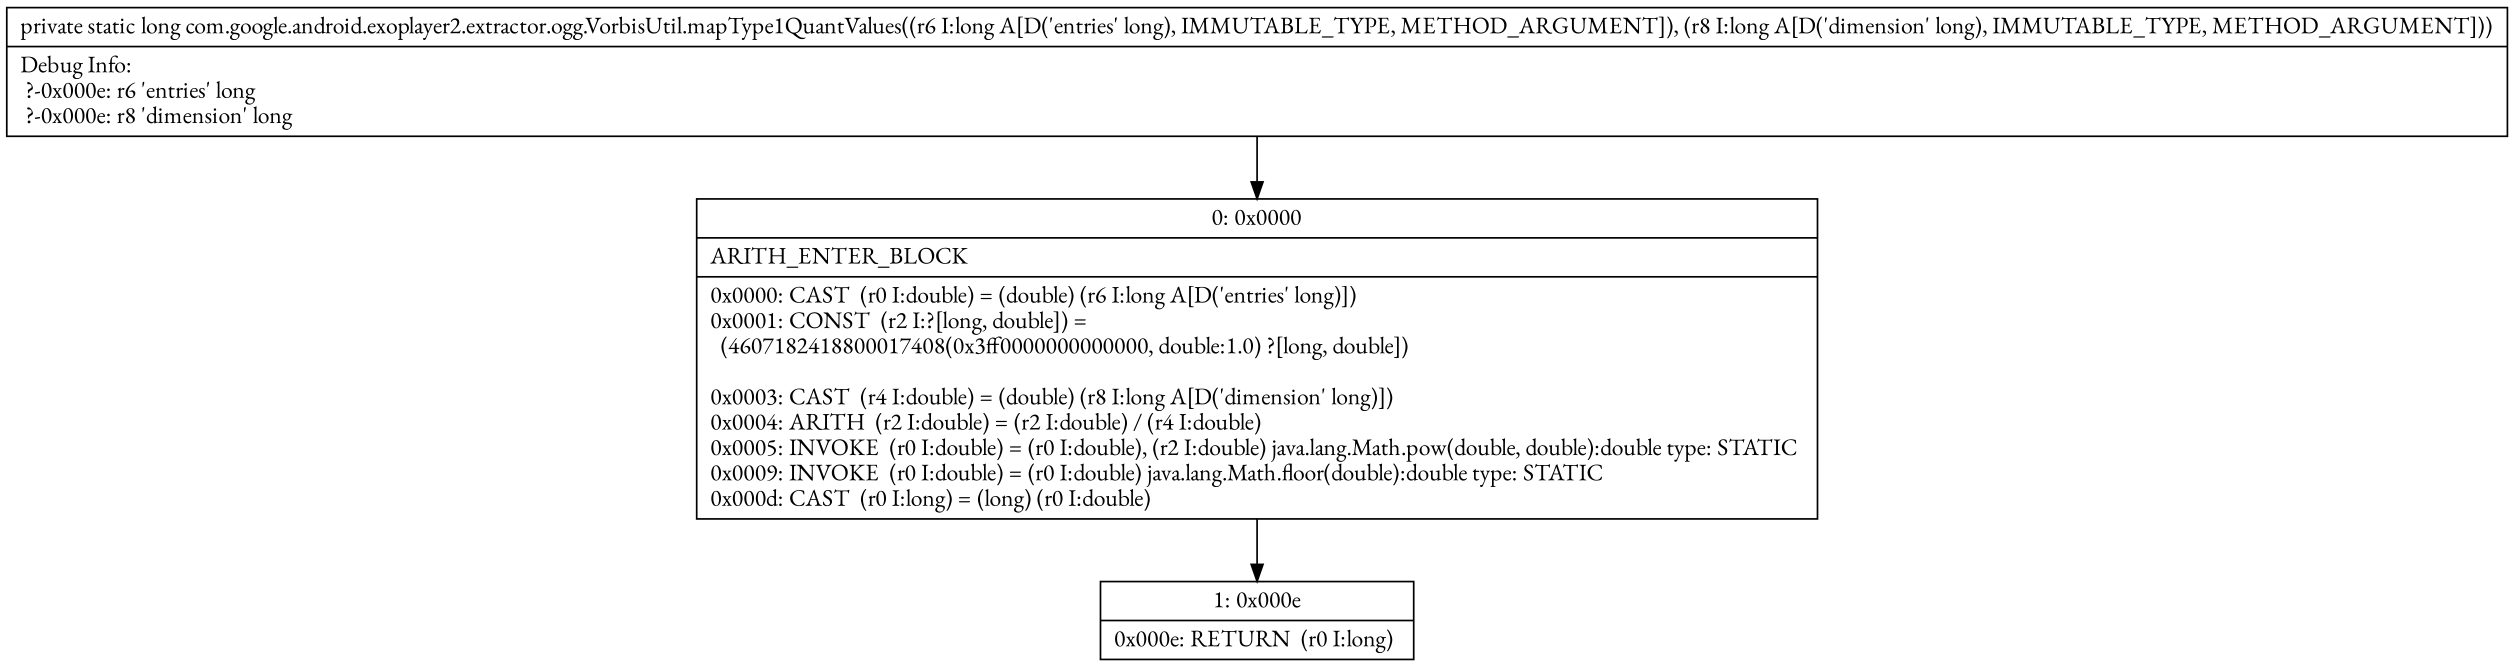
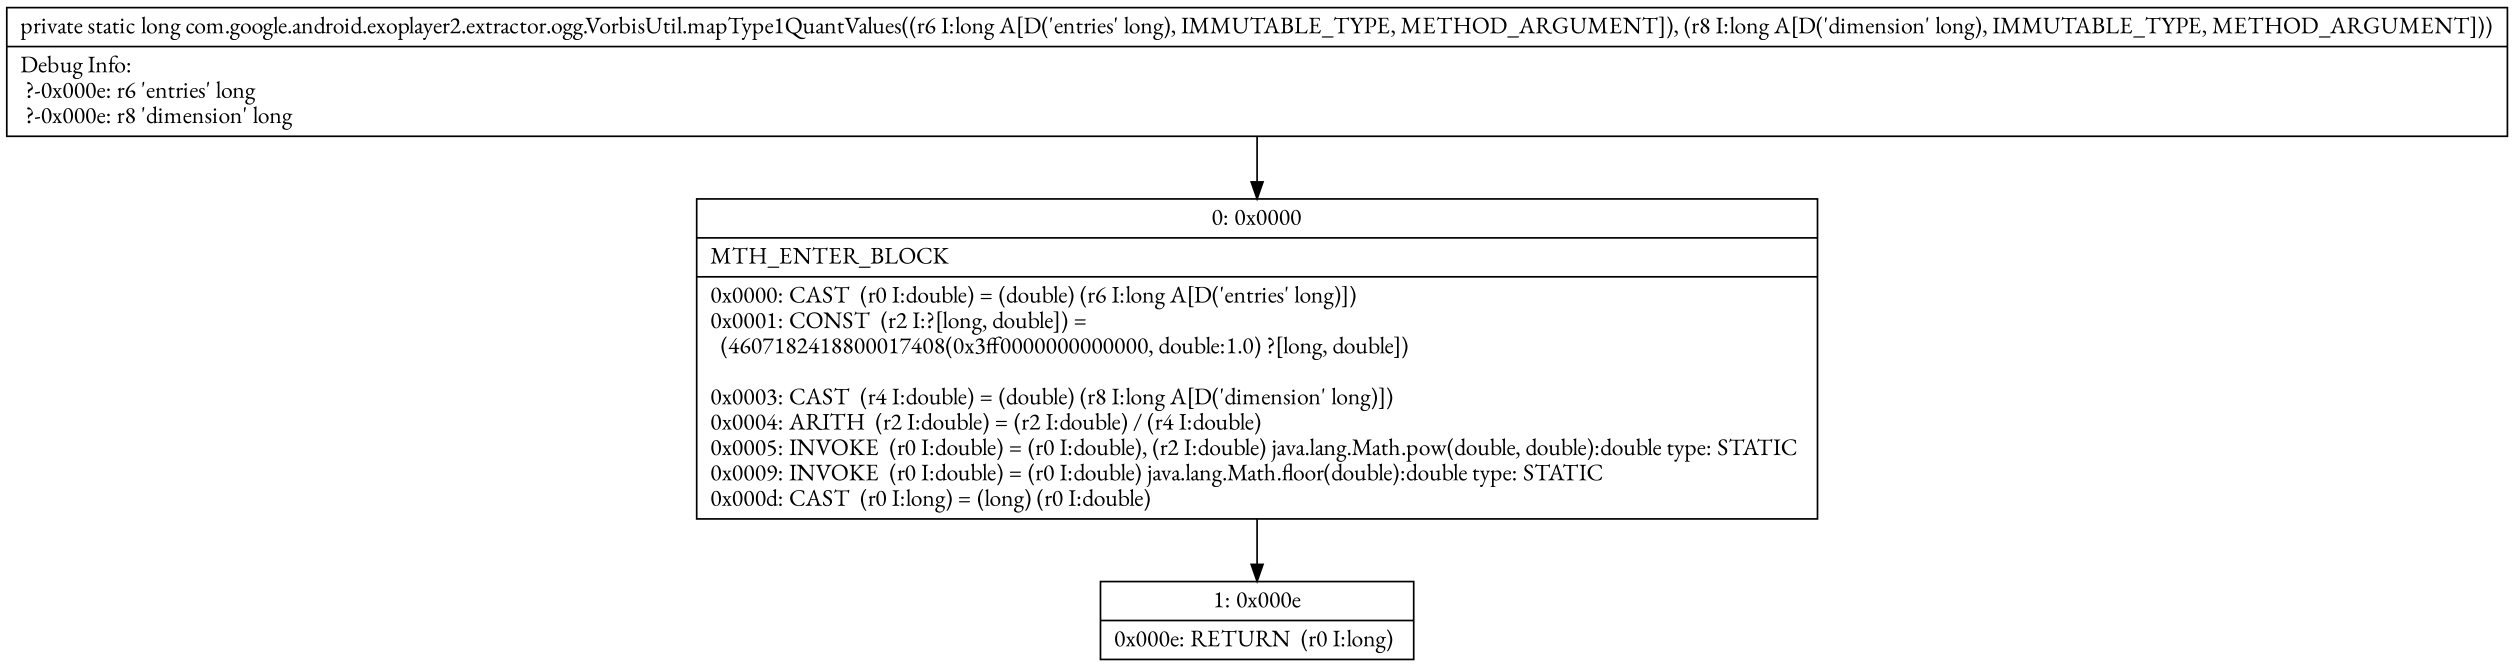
node "0: 0x0000": text "ARITH_ENTER_BLOCK" -> "MTH_ENTER_BLOCK"
